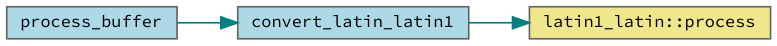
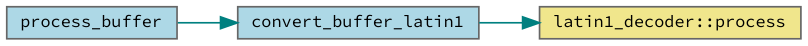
node "convert_latin_latin1": label "convert_latin_latin1" -> "convert_buffer_latin1"
node "latin1_latin::process": label "latin1_latin::process" -> "latin1_decoder::process"
